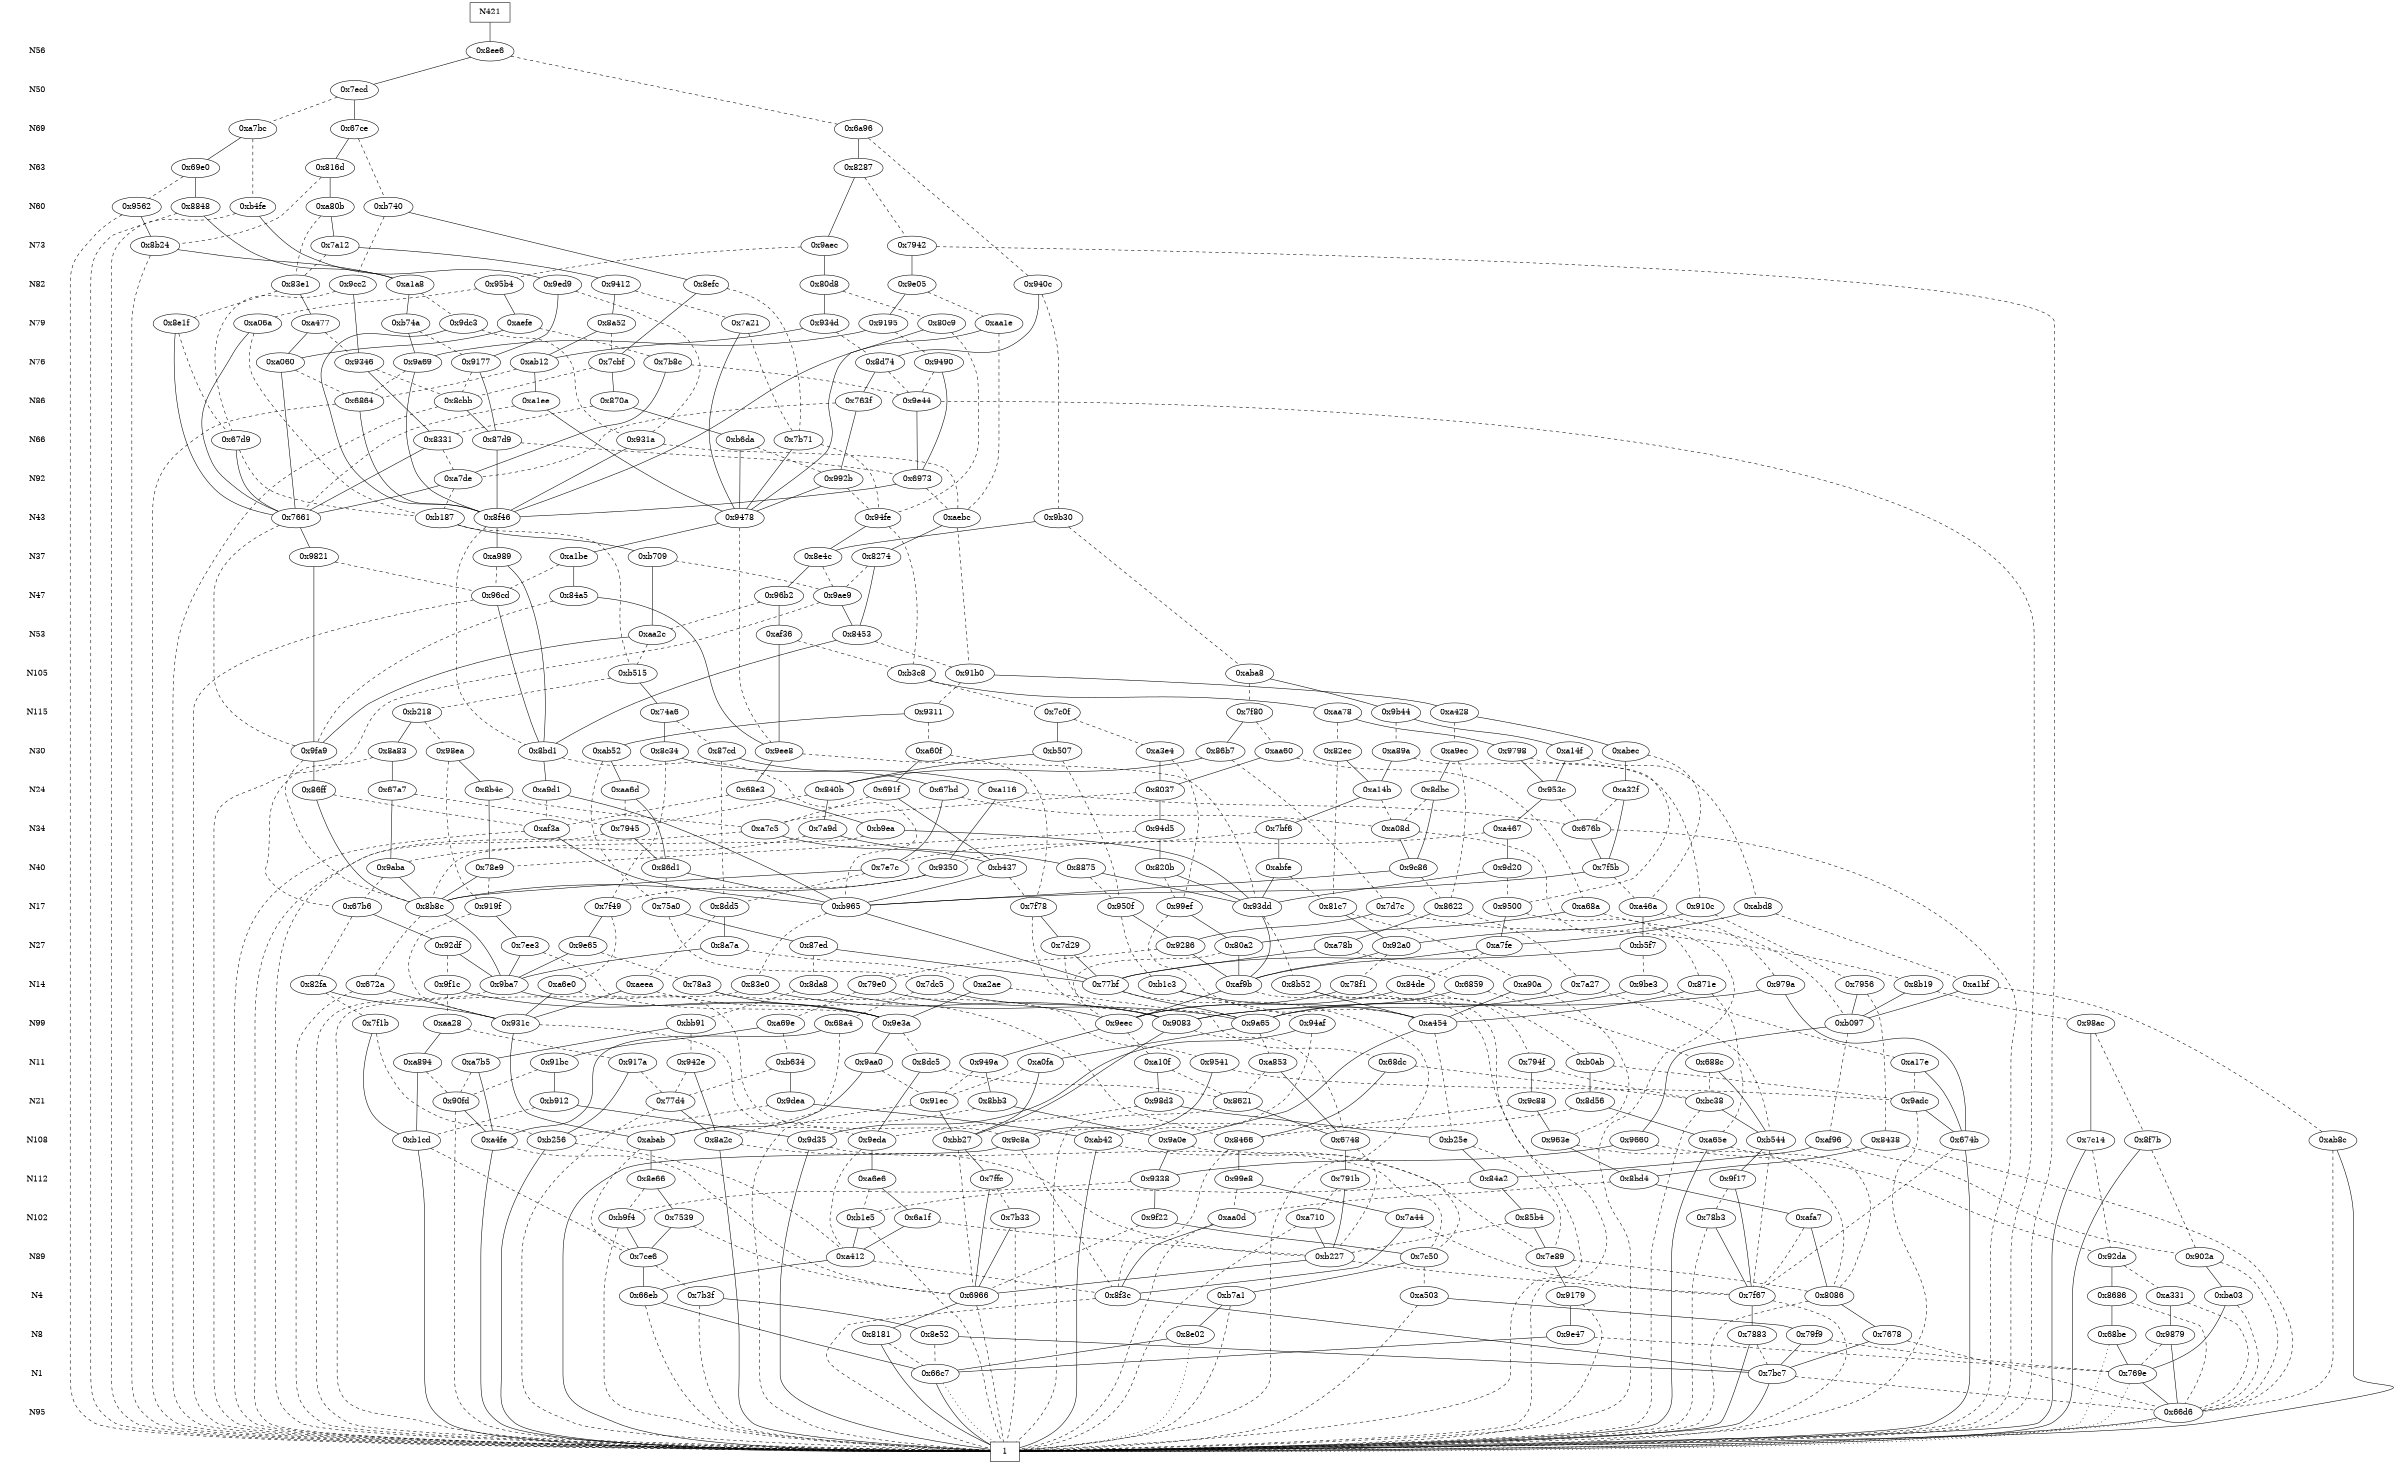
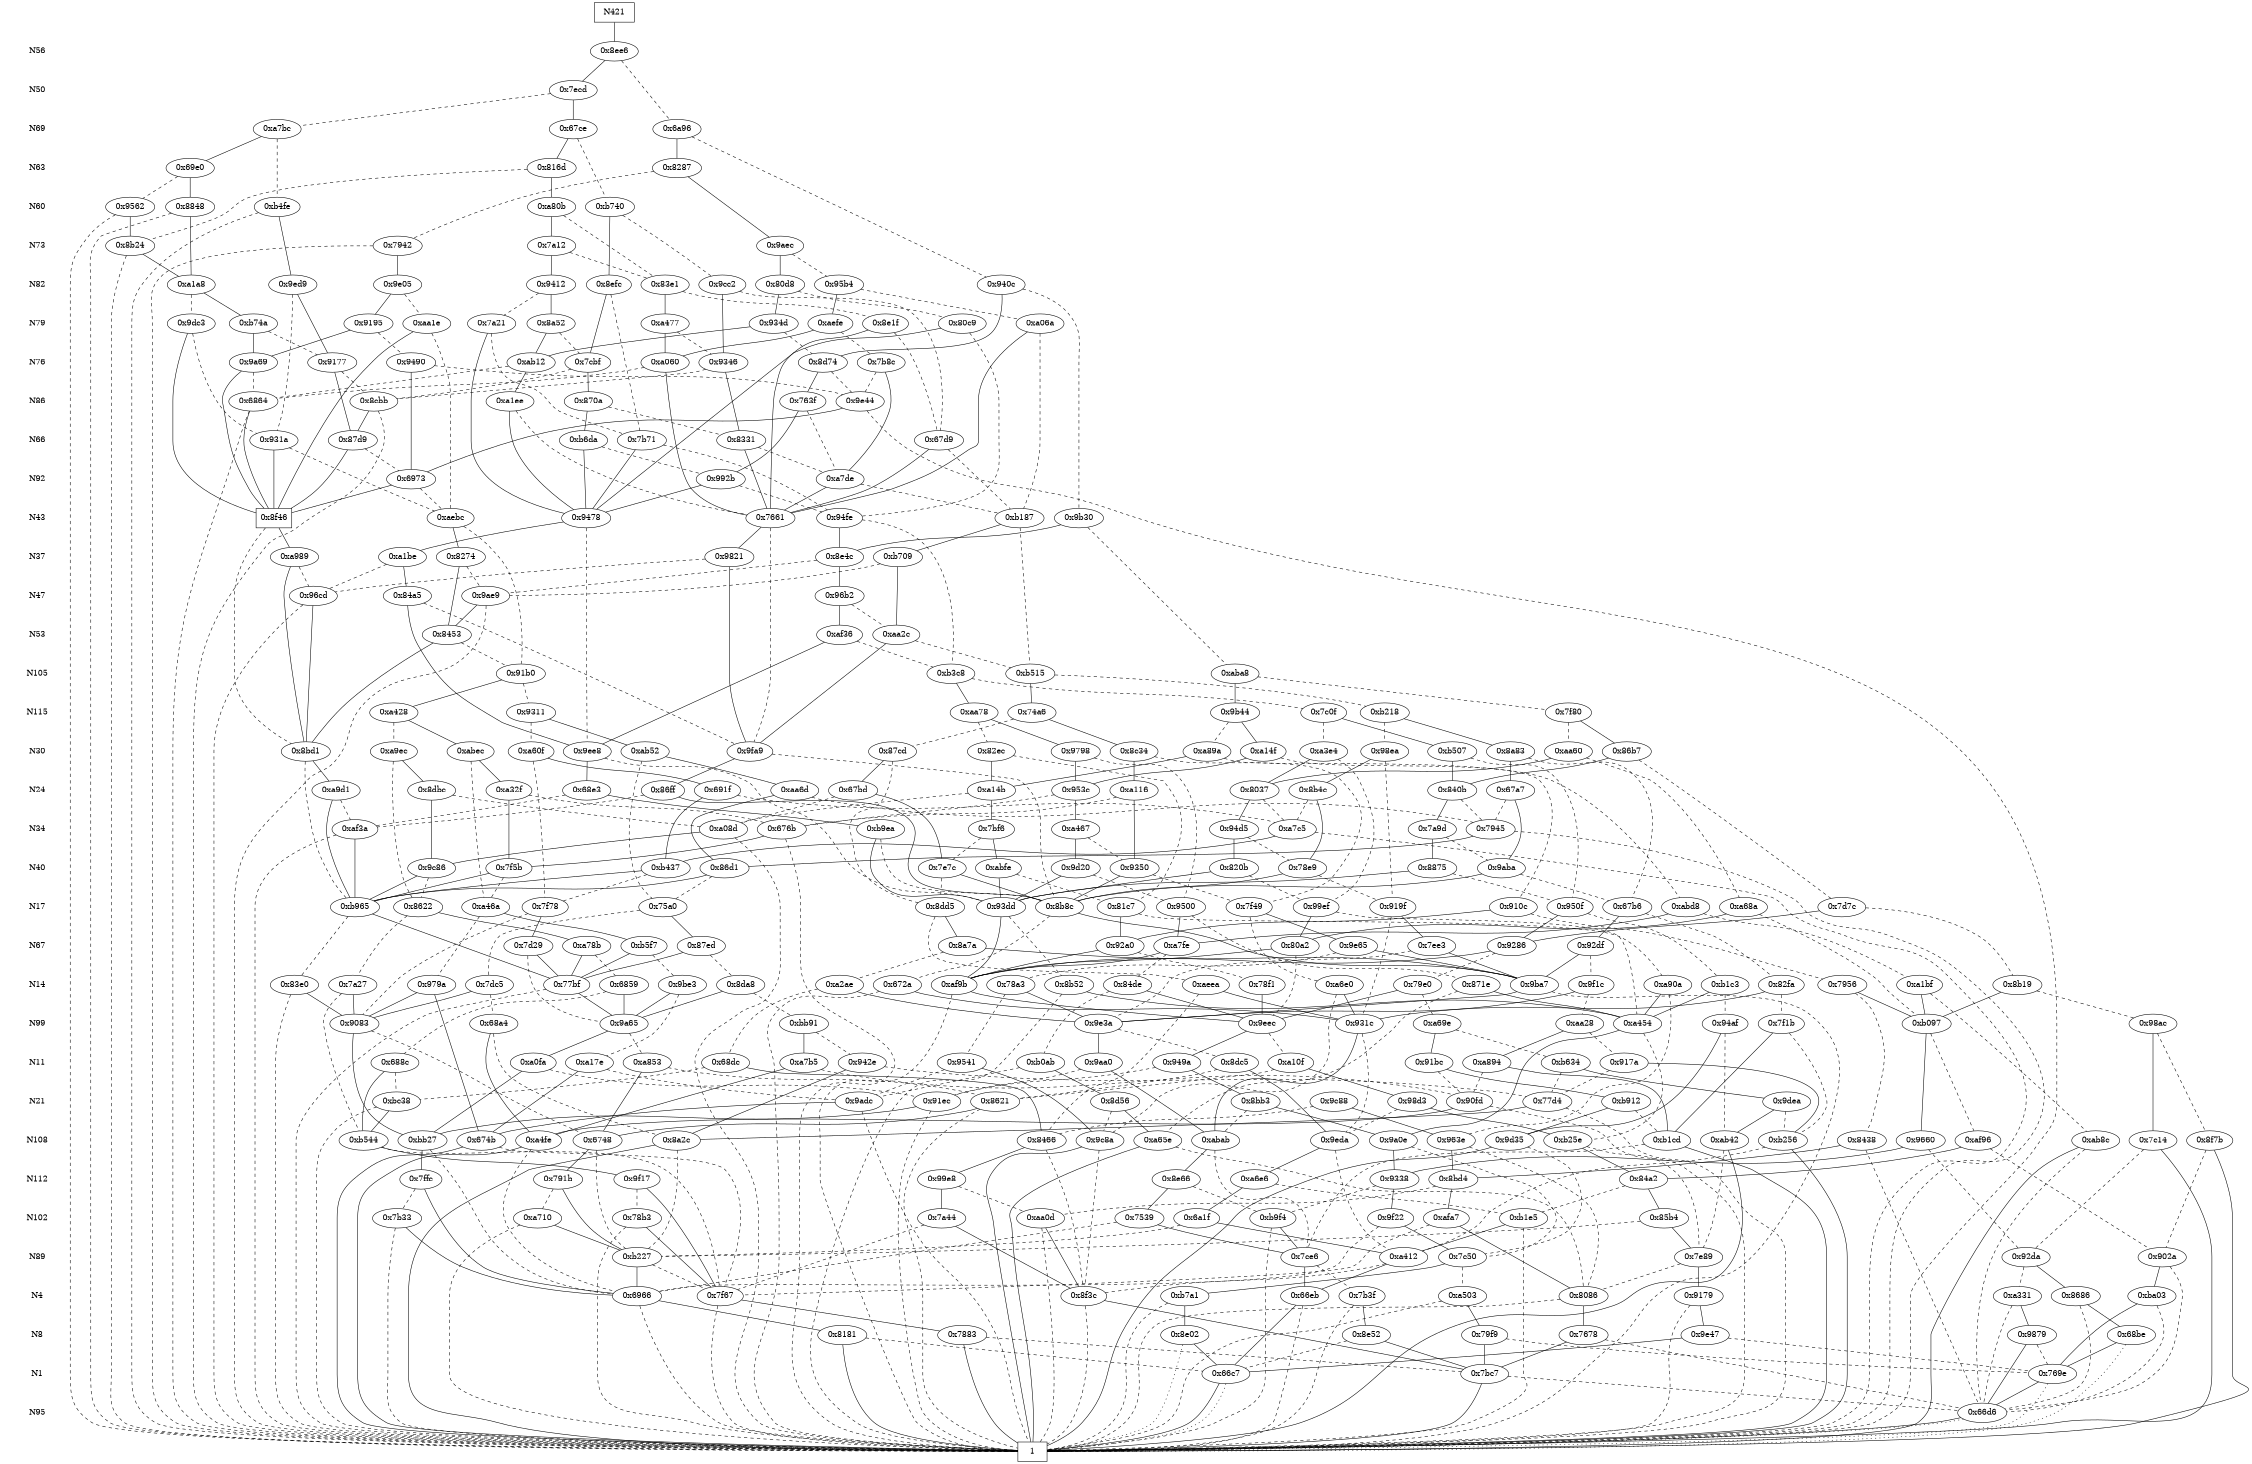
node "0x8f46": shape ellipse -> box
node "N27": label "N27" -> "N67"
node "0x794f": removed
